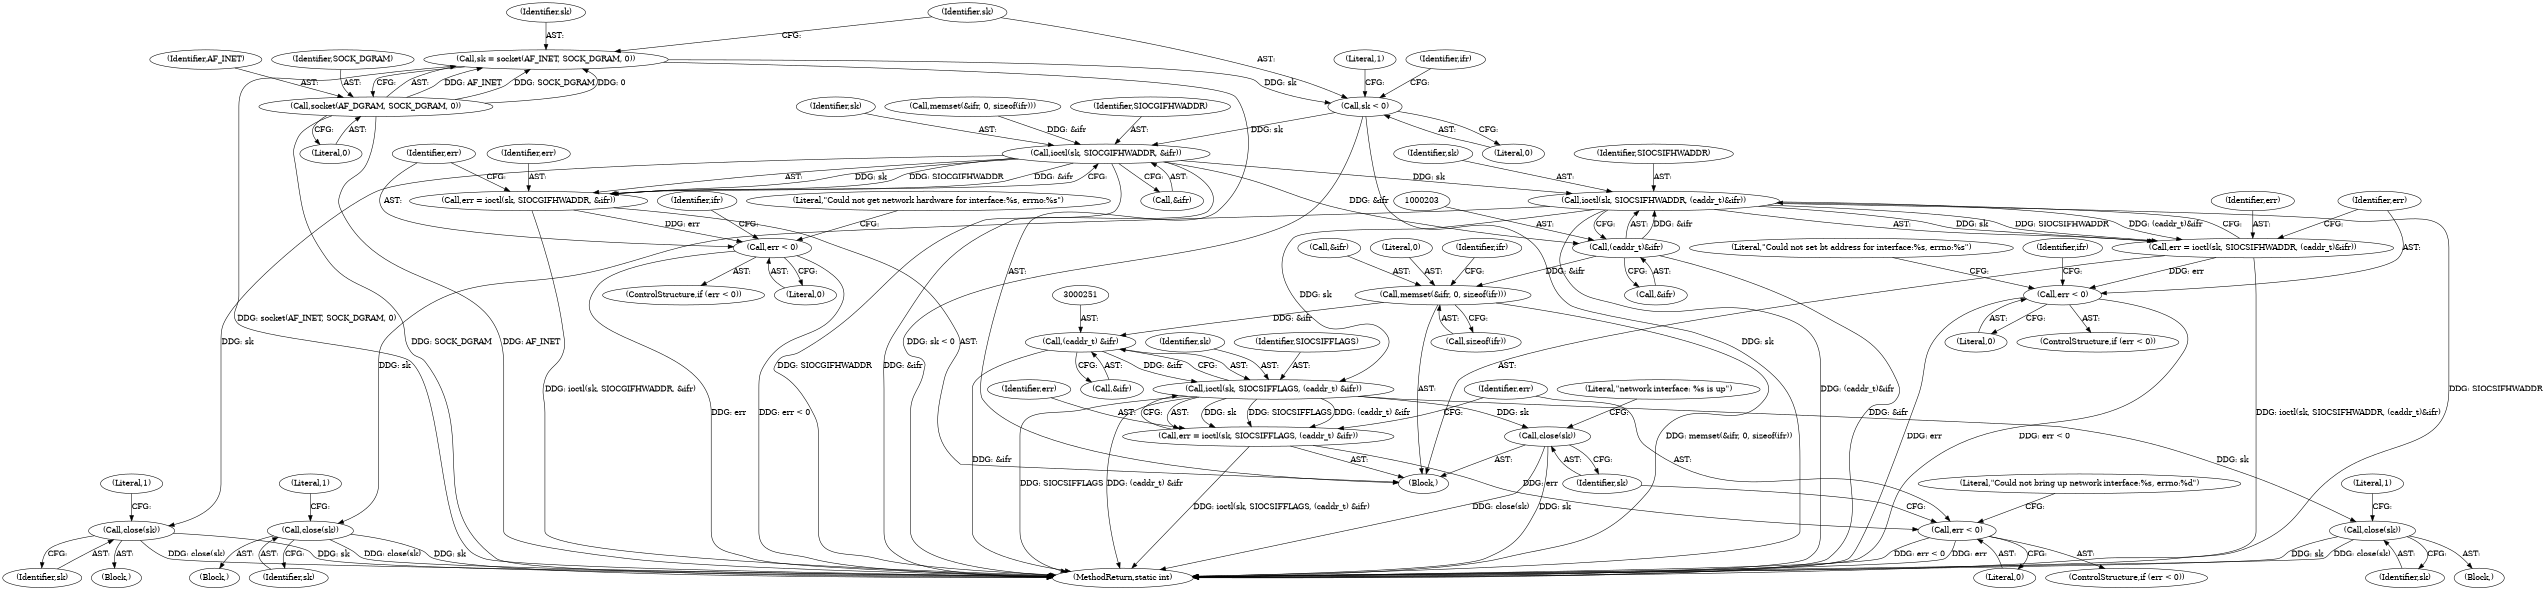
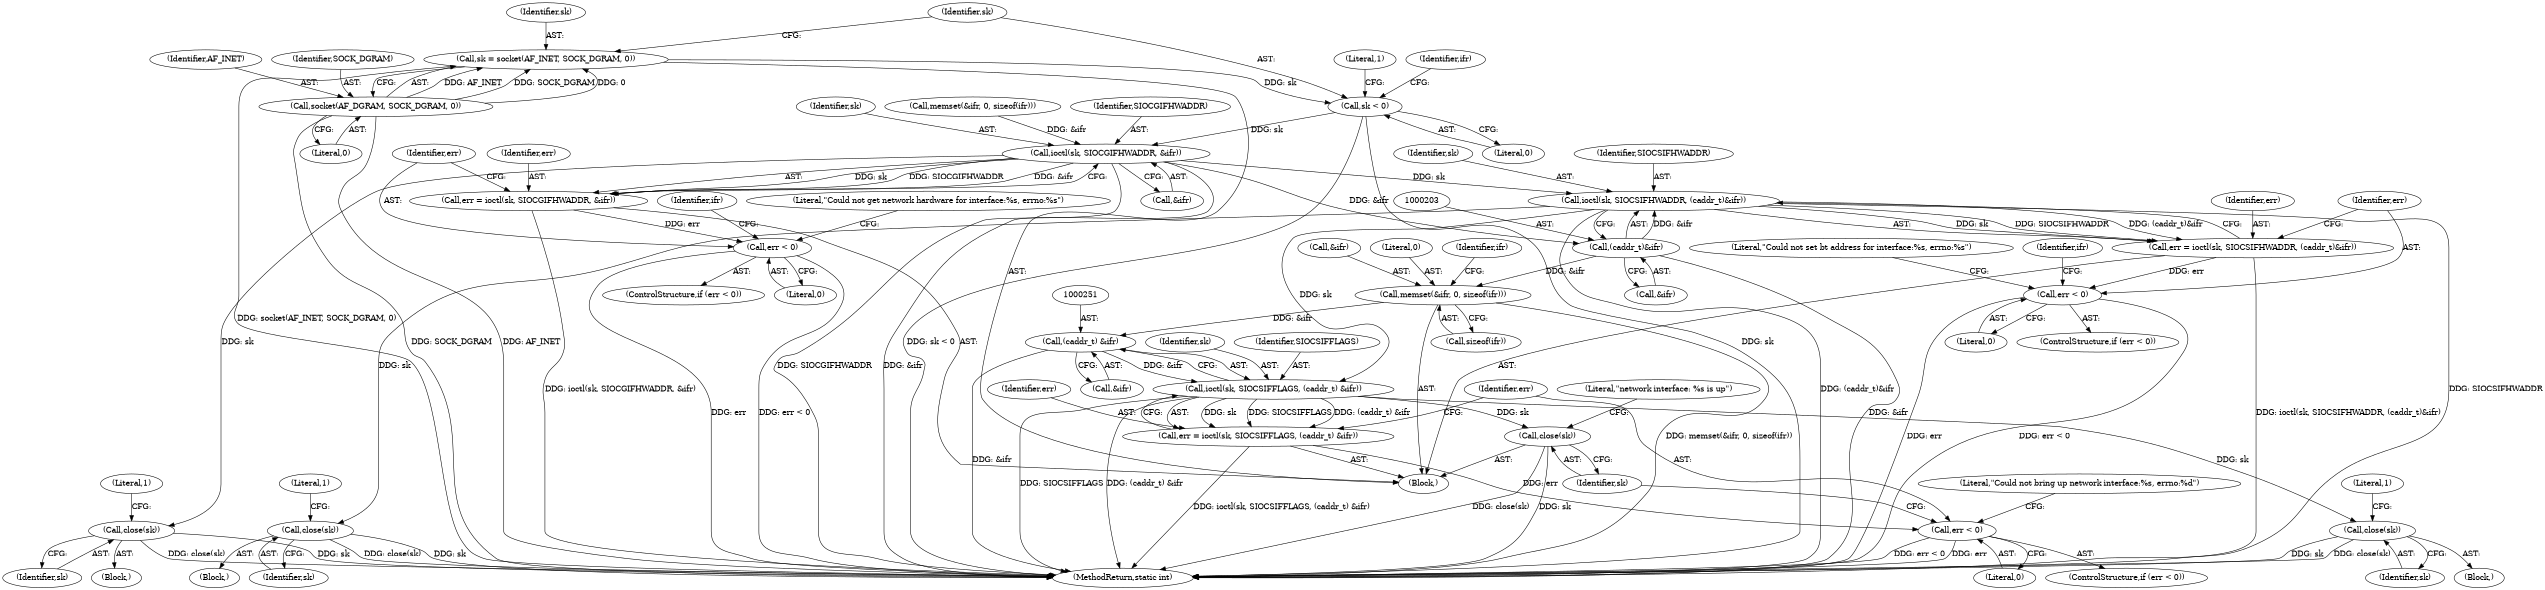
node "3000251": label "3000251" -> "1000251"
